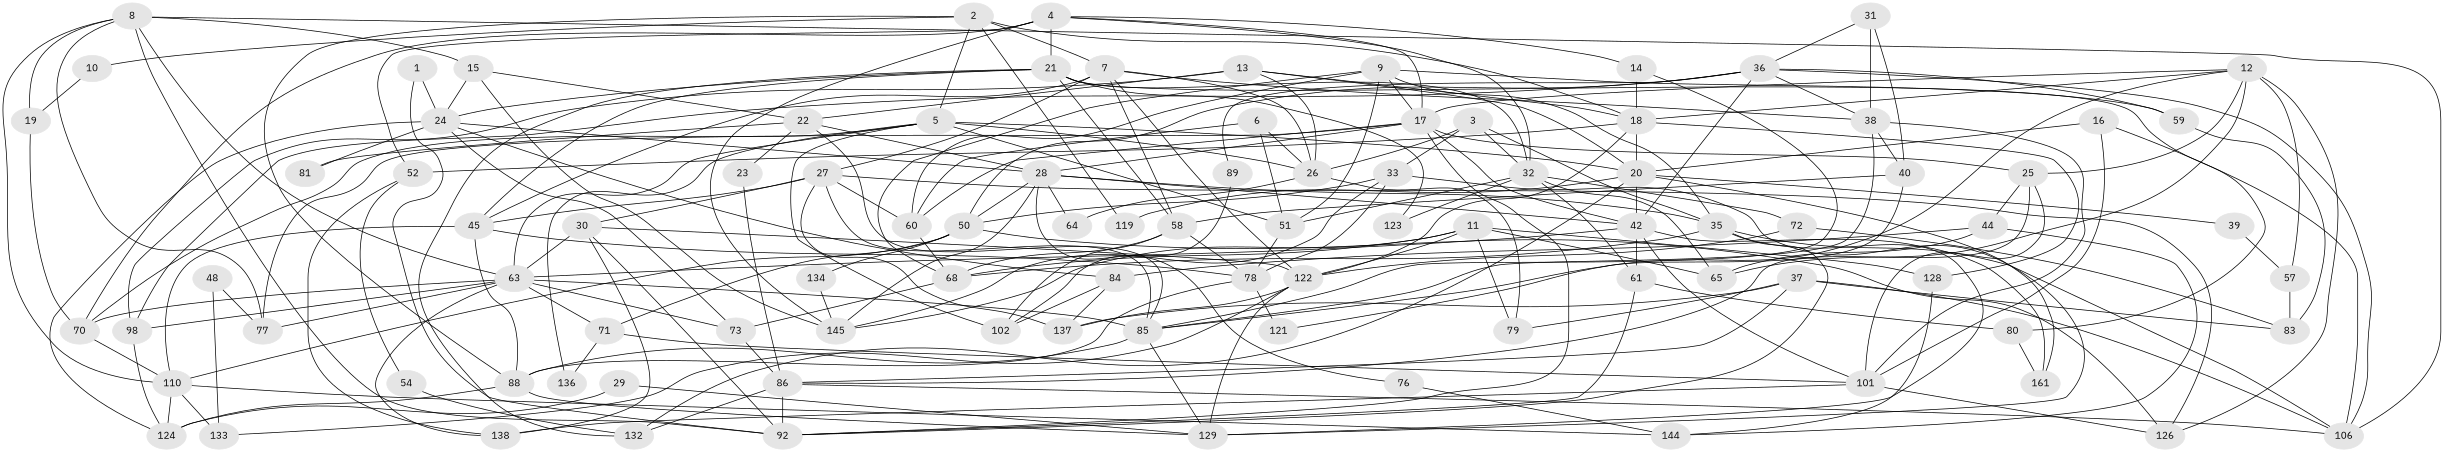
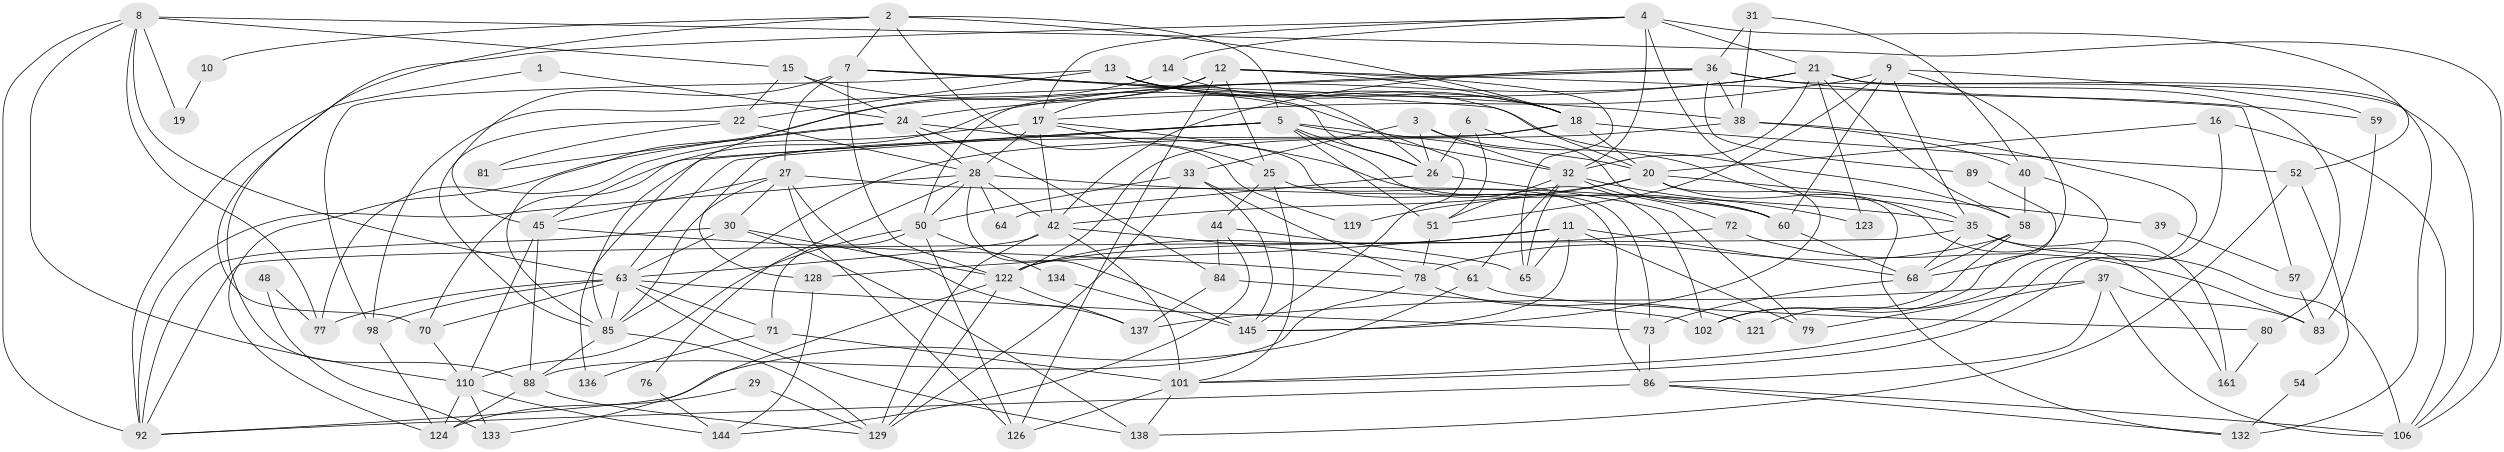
edge "5" -- "32": added
node "23": removed
edge "19" -- "70": removed
edge "17" -- "92": now "28" -- "92"
